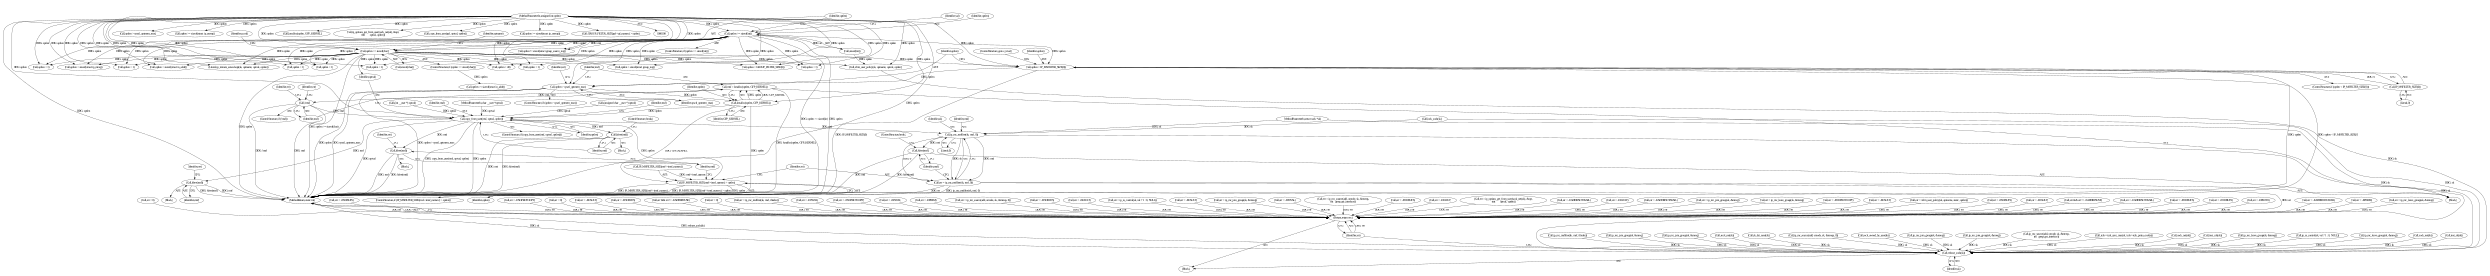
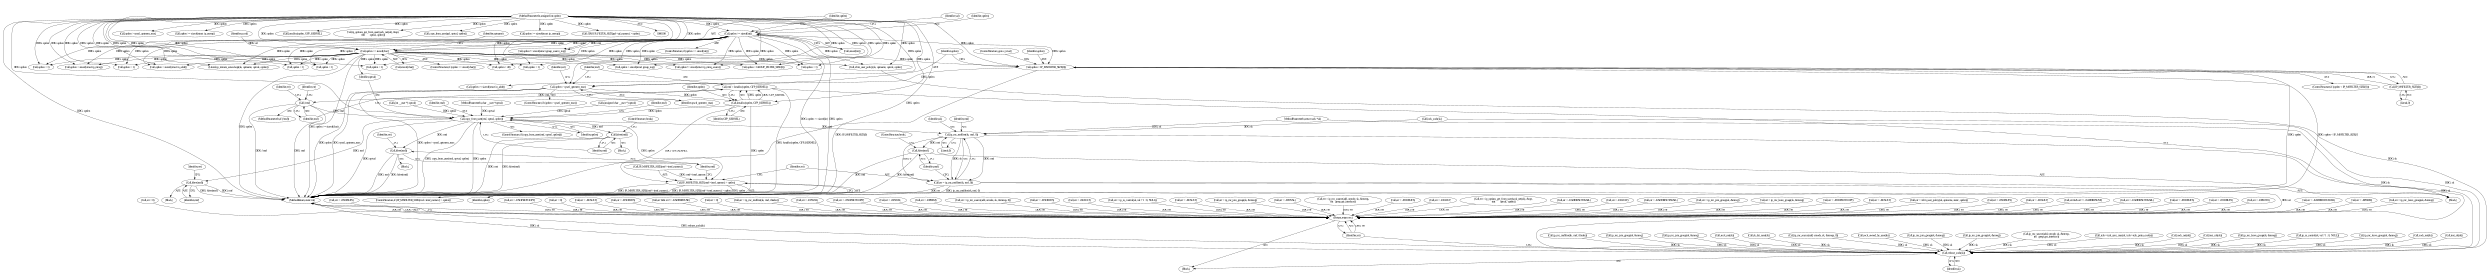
edge "(Identifier,ucval)" -> "(Call,optlen >= sizeof(char))": label "CFG: " -> "DDG: err"
edge "(Call,optlen >= sizeof(int))" -> "(Call,sizeof(int))": label "DDG: err" -> "CFG: "
edge "(Call,sizeof(int))" -> "(Call,xfrm_user_policy(sk, optname, optval, optlen))": now "(Call,optlen >= sizeof(int))" -> "(Call,xfrm_user_policy(sk, optname, optval, optlen))"
node "(Call,optlen != sizeof(struct ip_mreq_source))": added
edge "(ControlStructure,if (optlen >= sizeof(char)))" -> "(Call,optlen >= sizeof(struct in_addr))": now "(MethodParameterIn,unsigned int optlen)" -> "(Call,optlen >= sizeof(struct in_addr))"
node "(ControlStructure,if (!msf))": label "(ControlStructure,if (!msf))" -> "(MethodParameterIn,if (!msf))"
